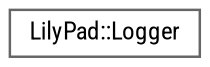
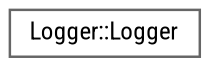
node "LilyPad::Logger": label "LilyPad::Logger" -> "Logger::Logger"
